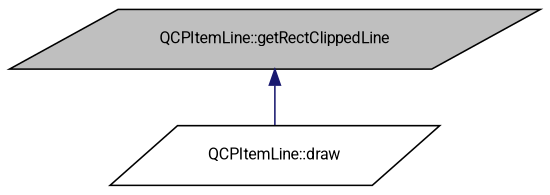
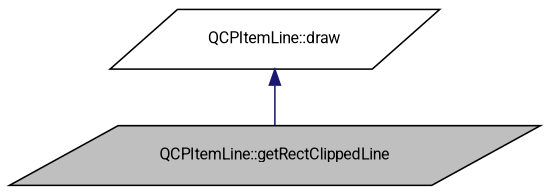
edge "QCPItemLine::draw" -> "QCPItemLine::getRectClippedLine": reversed
